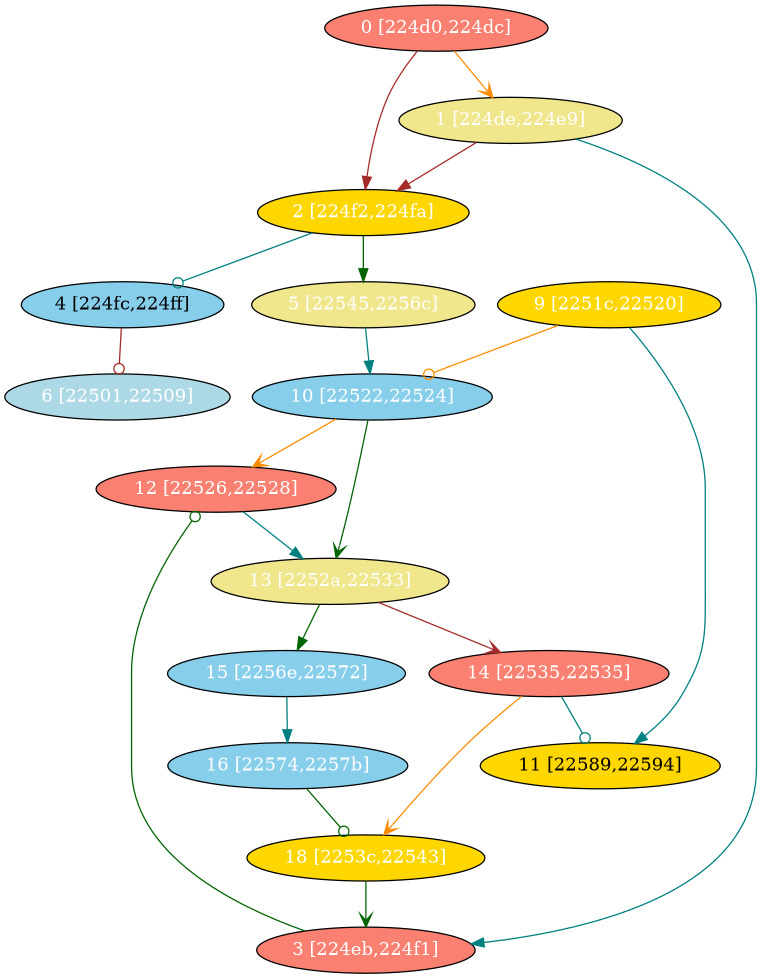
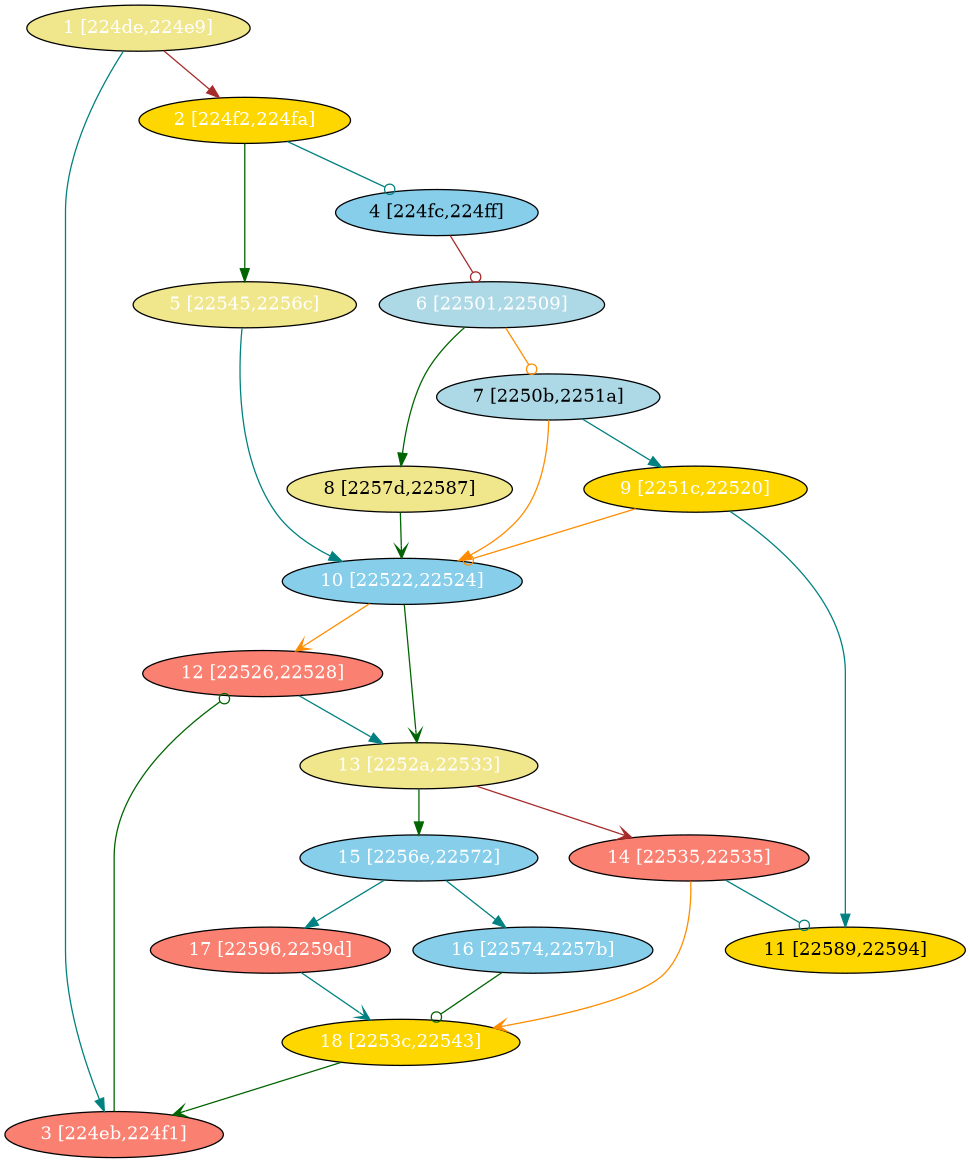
node "0 [224d0,224dc]": removed
node "7 [2250b,2251a]": added
node "8 [2257d,22587]": added
node "17 [22596,2259d]": added
